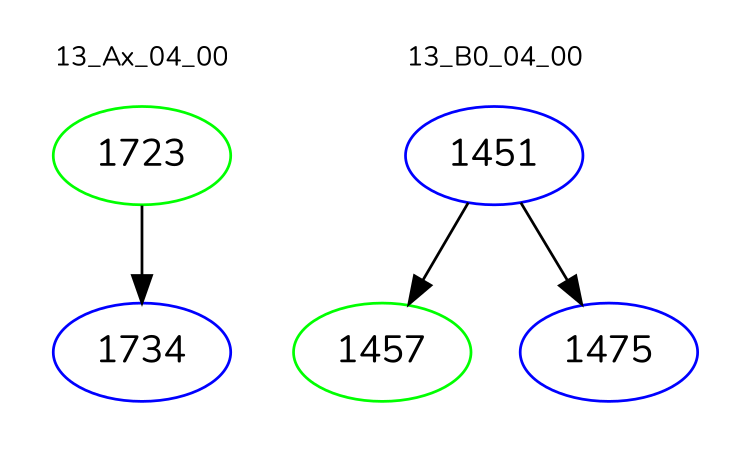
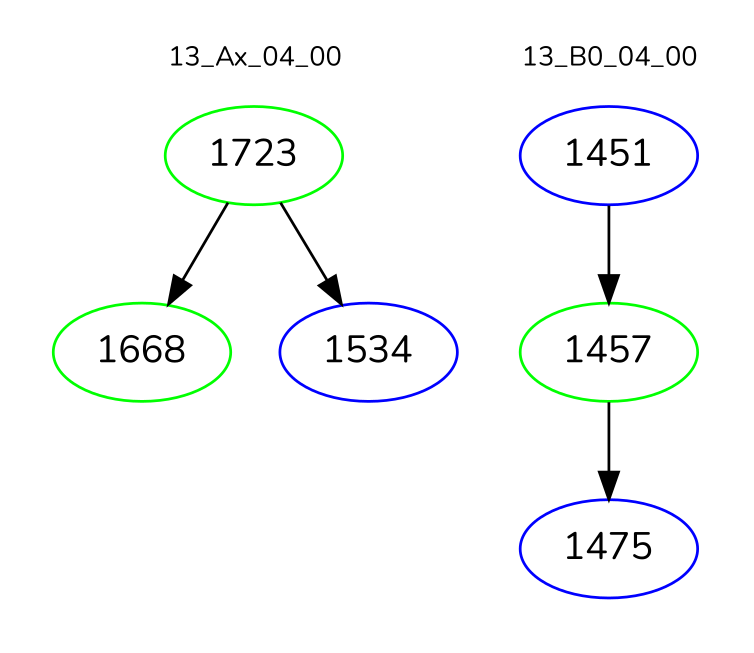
edge "1451" -> "1475": now "1457" -> "1475"
node "1734": label "1734" -> "1534"
node "1668": added
